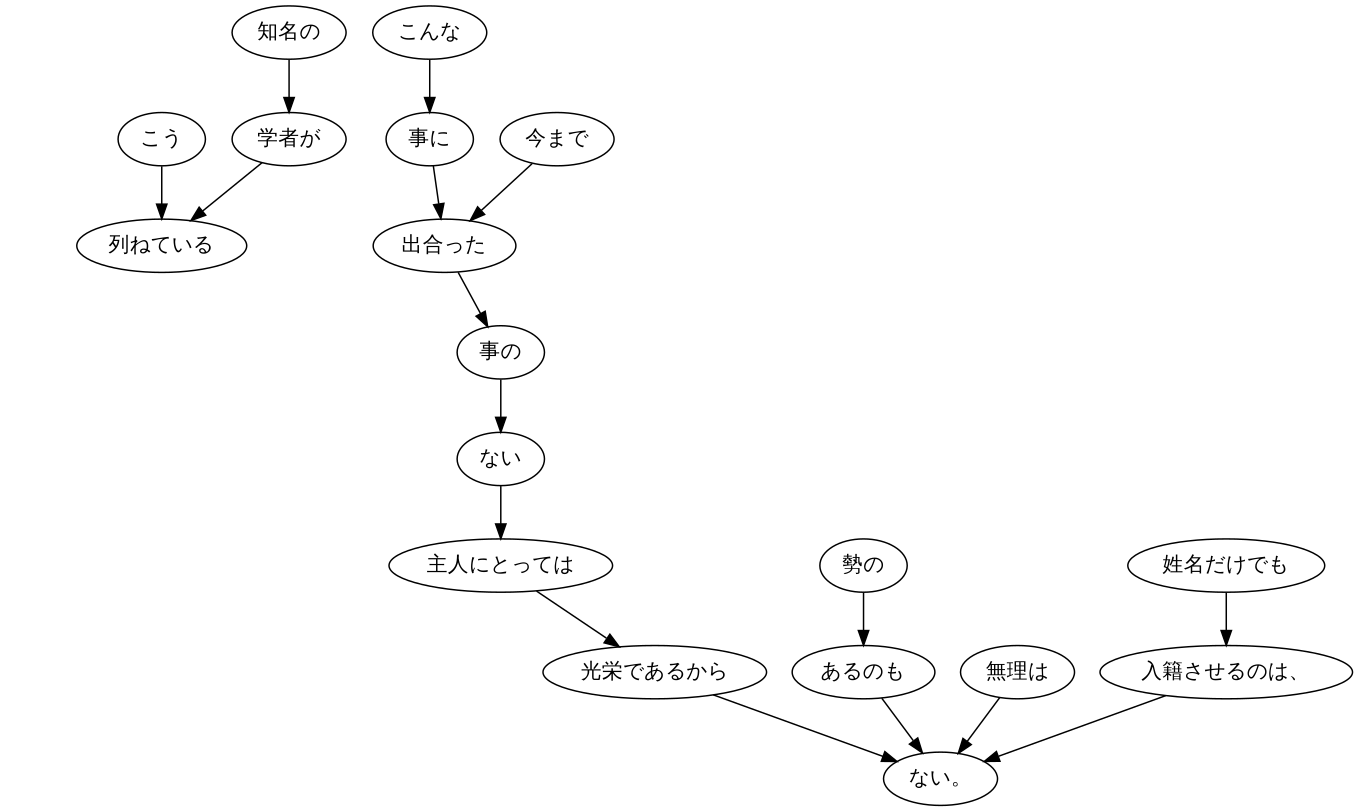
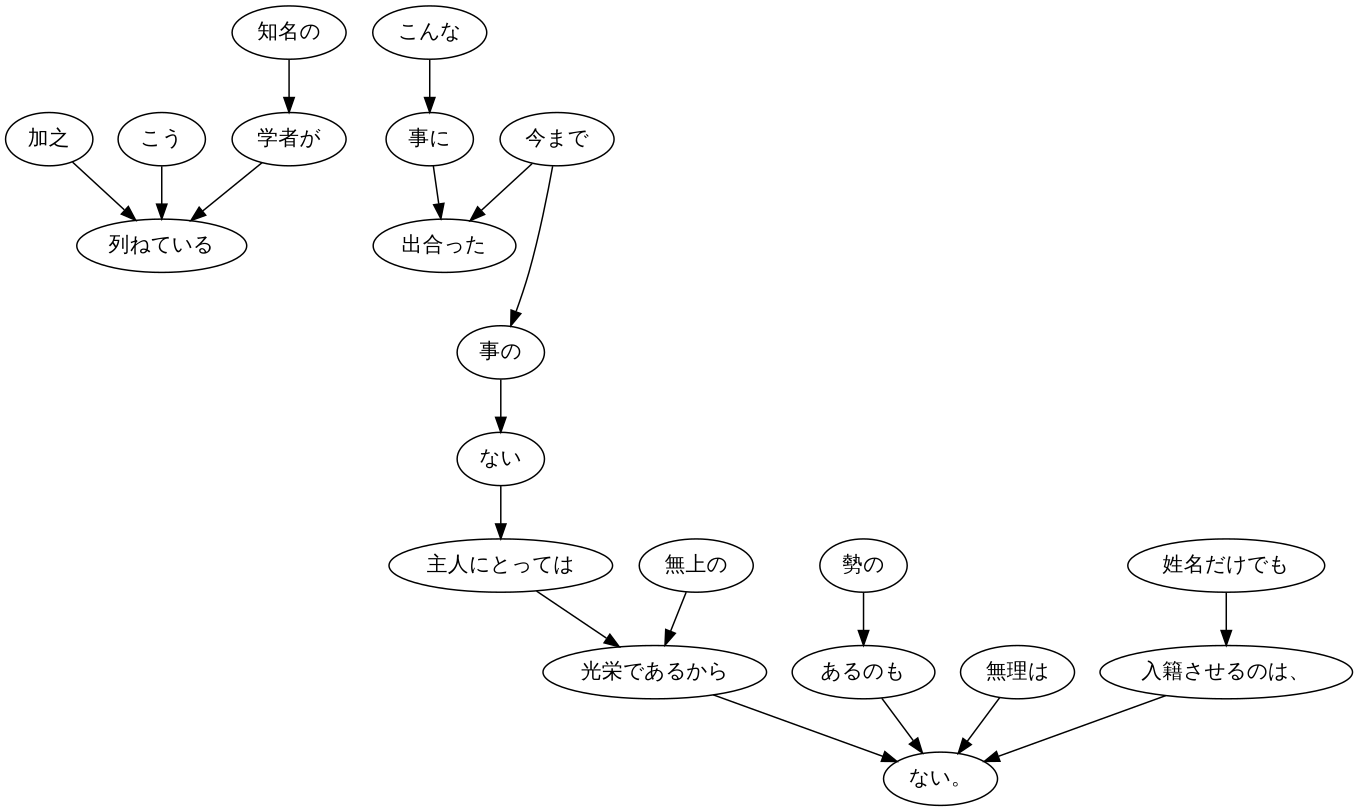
node "加之": added
edge "出合った" -> "事の": now "今まで" -> "事の"
node "無上の": added
